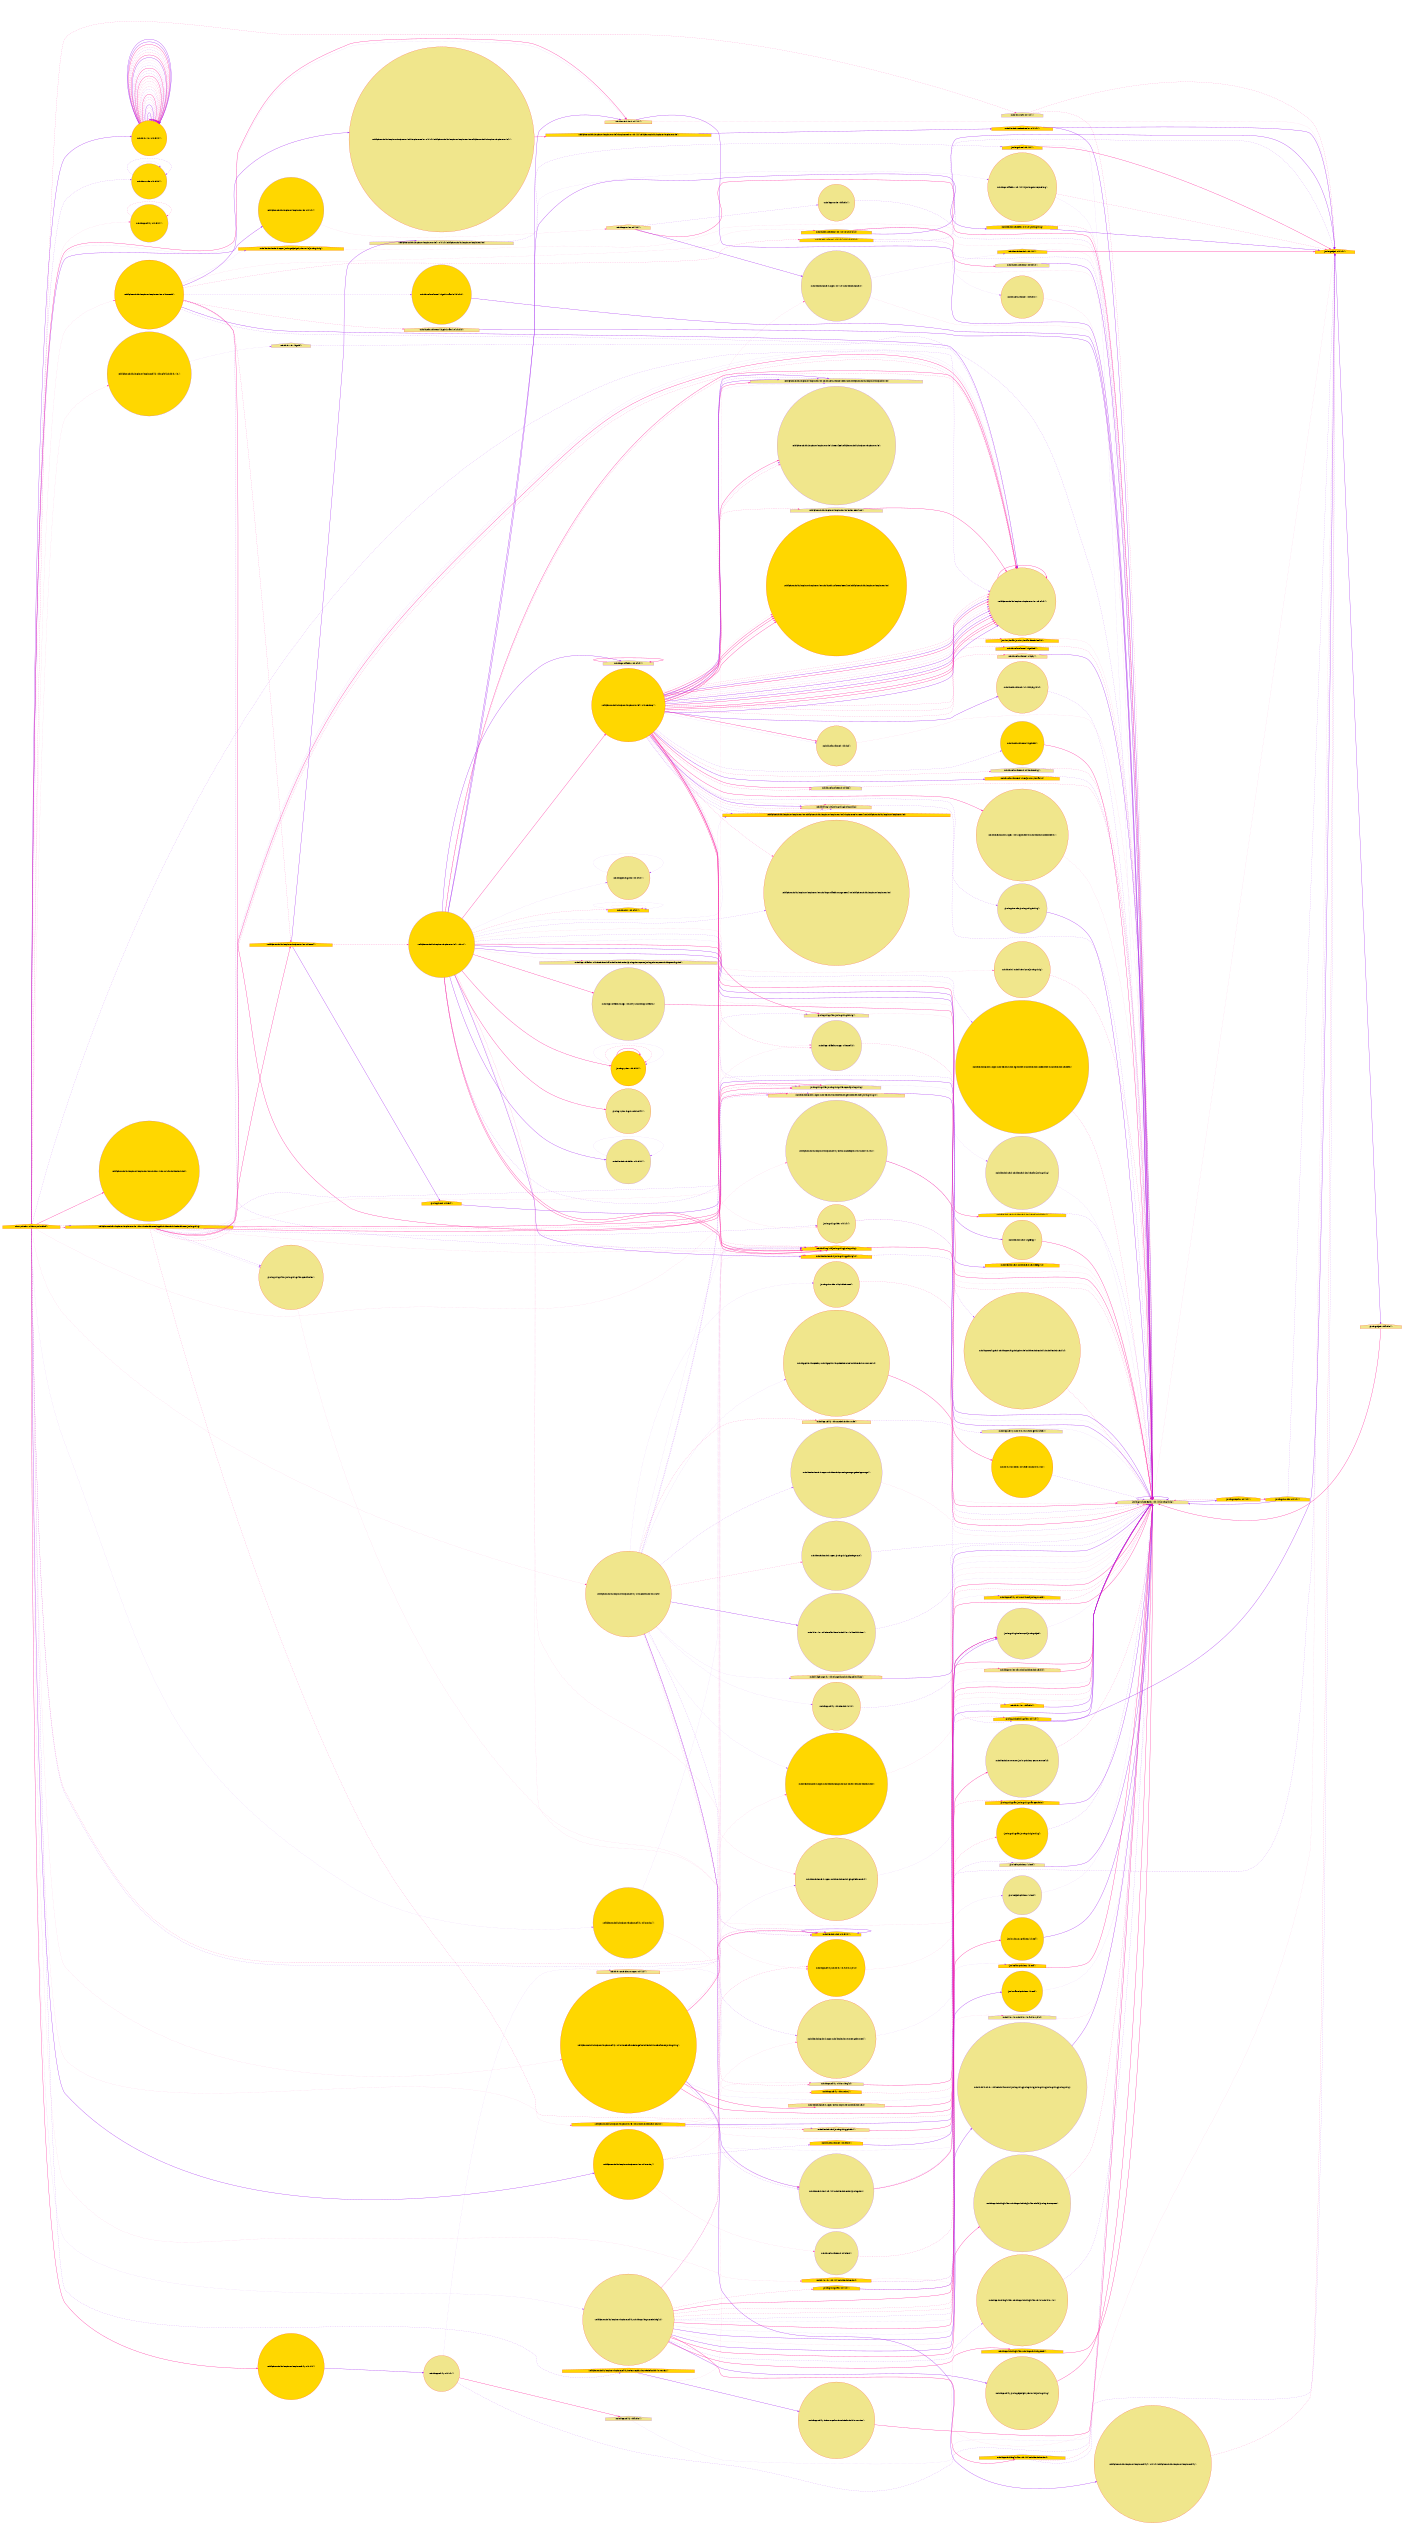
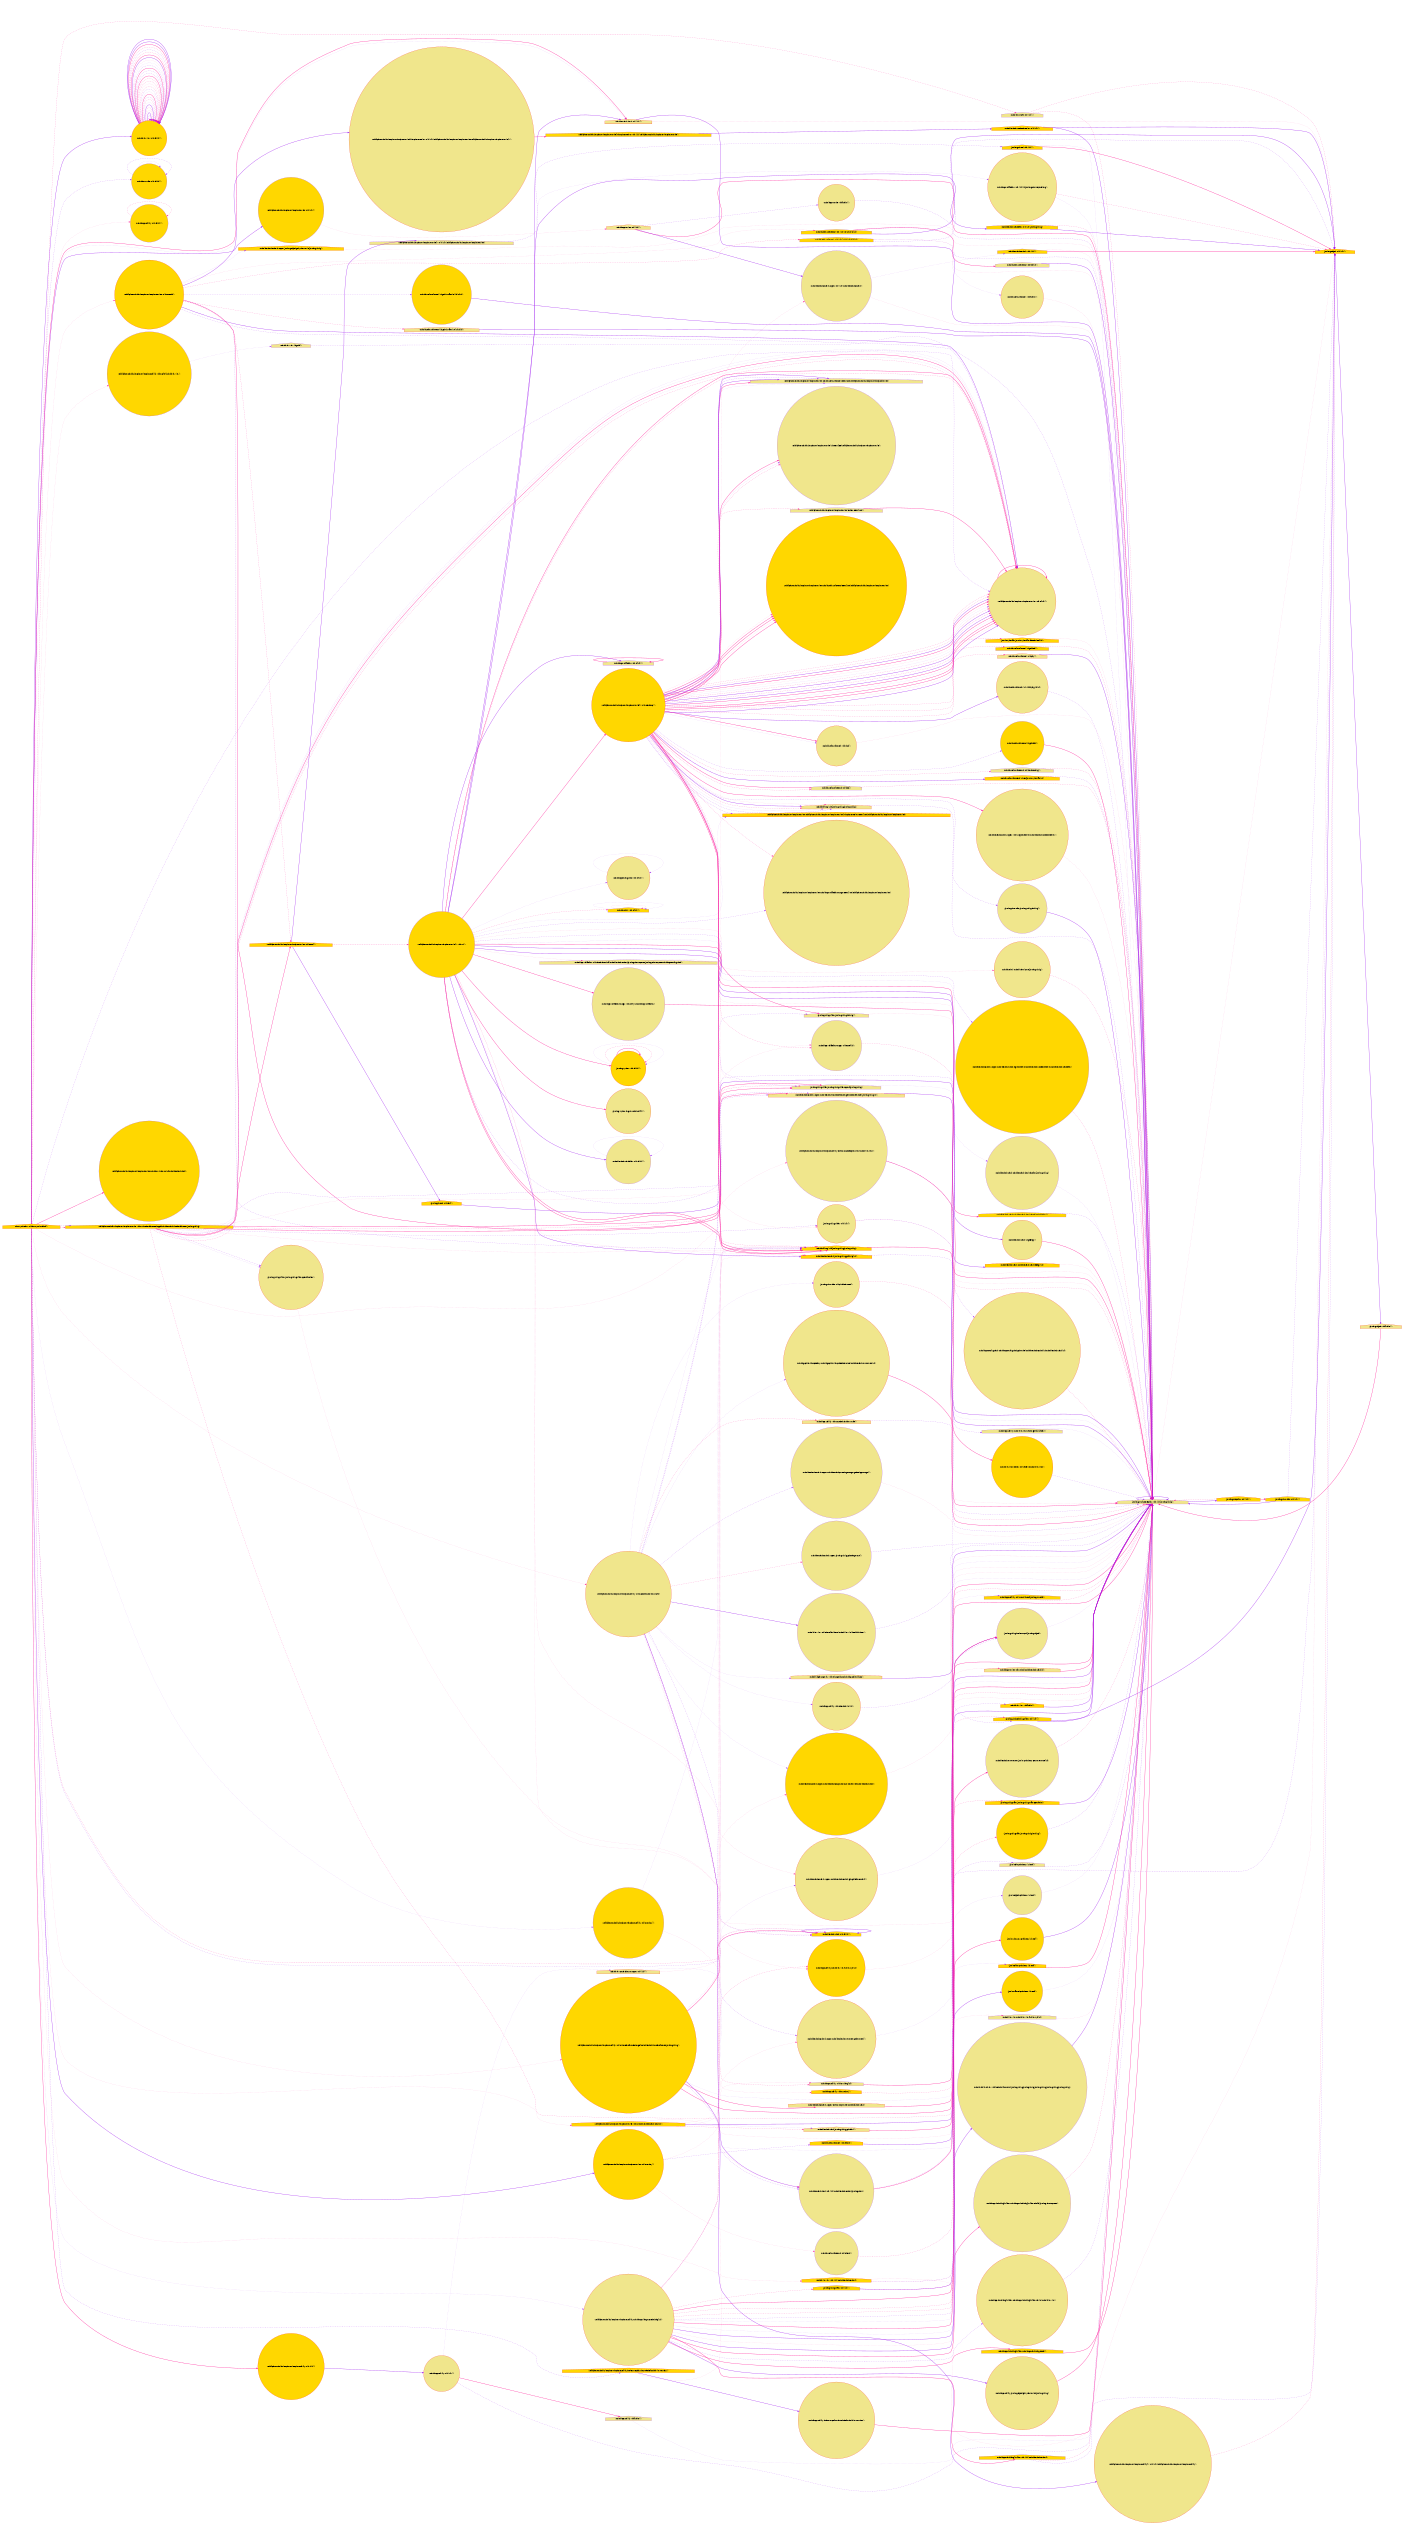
edge "<java.io.FileInputStream: int read()>" -> "<java.lang.RuntimeException: void <init>(java.lang.String)>": style bold -> dashed
edge "<android.media.AudioTrack: void release()>" -> "<java.lang.String: boolean equals(java.lang.Object)>": now "<android.media.AudioTrack: void release()>" -> "<java.lang.RuntimeException: void <init>(java.lang.String)>"
